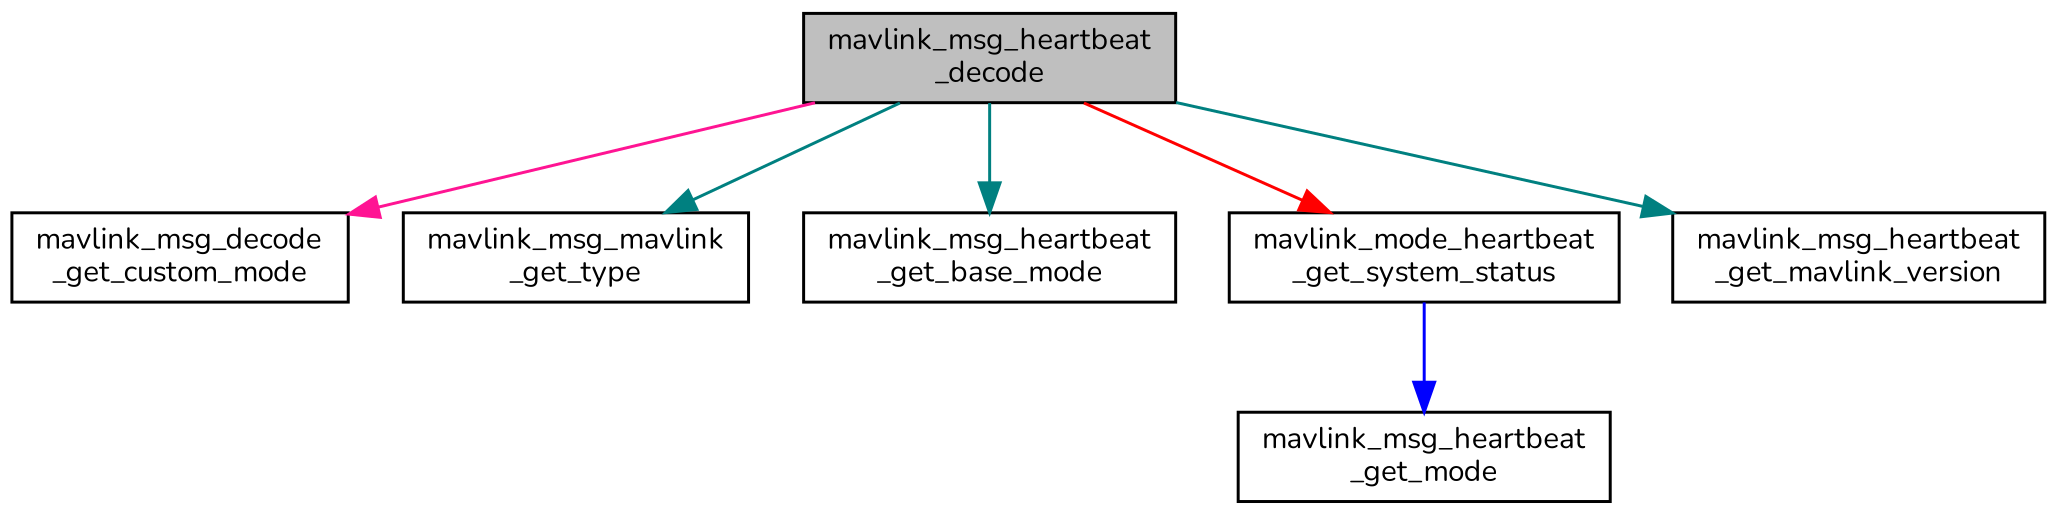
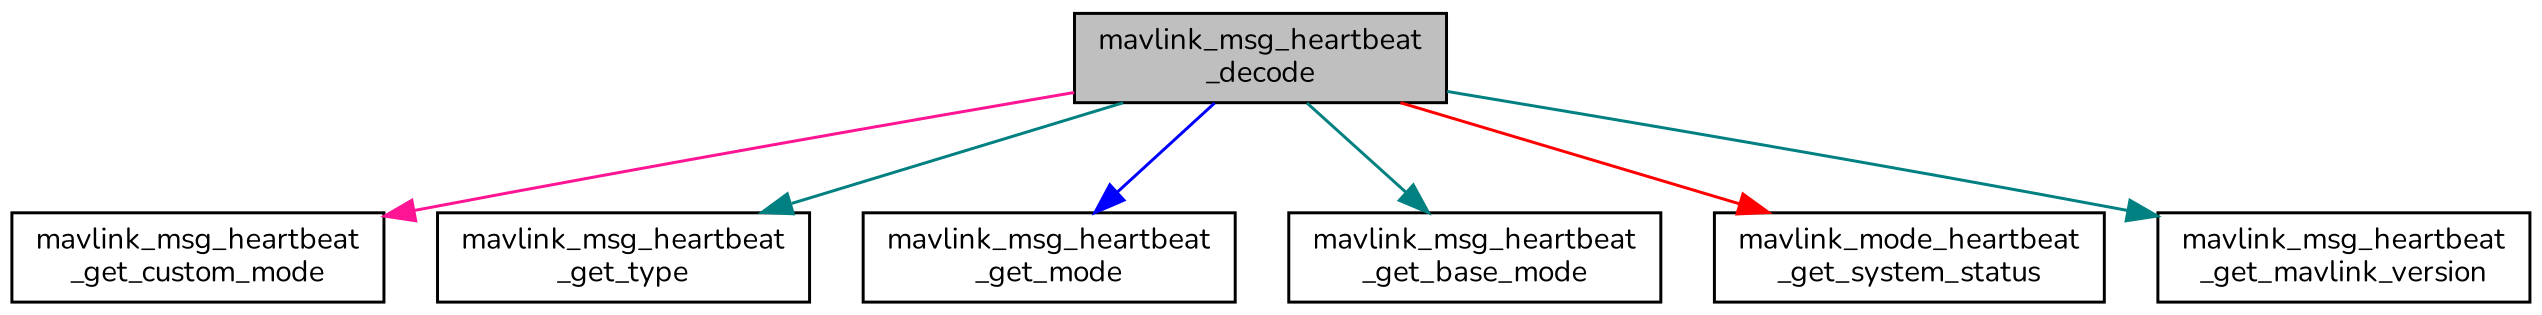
node "mavlink_msg_decode _get_custom_mode": label "mavlink_msg_decode _get_custom_mode" -> "mavlink_msg_heartbeat _get_custom_mode"
node "mavlink_msg_mavlink _get_type": label "mavlink_msg_mavlink _get_type" -> "mavlink_msg_heartbeat _get_type"
edge "mavlink_mode_heartbeat _get_system_status" -> "mavlink_msg_heartbeat _get_mode": now "mavlink_msg_heartbeat _decode" -> "mavlink_msg_heartbeat _get_mode"
